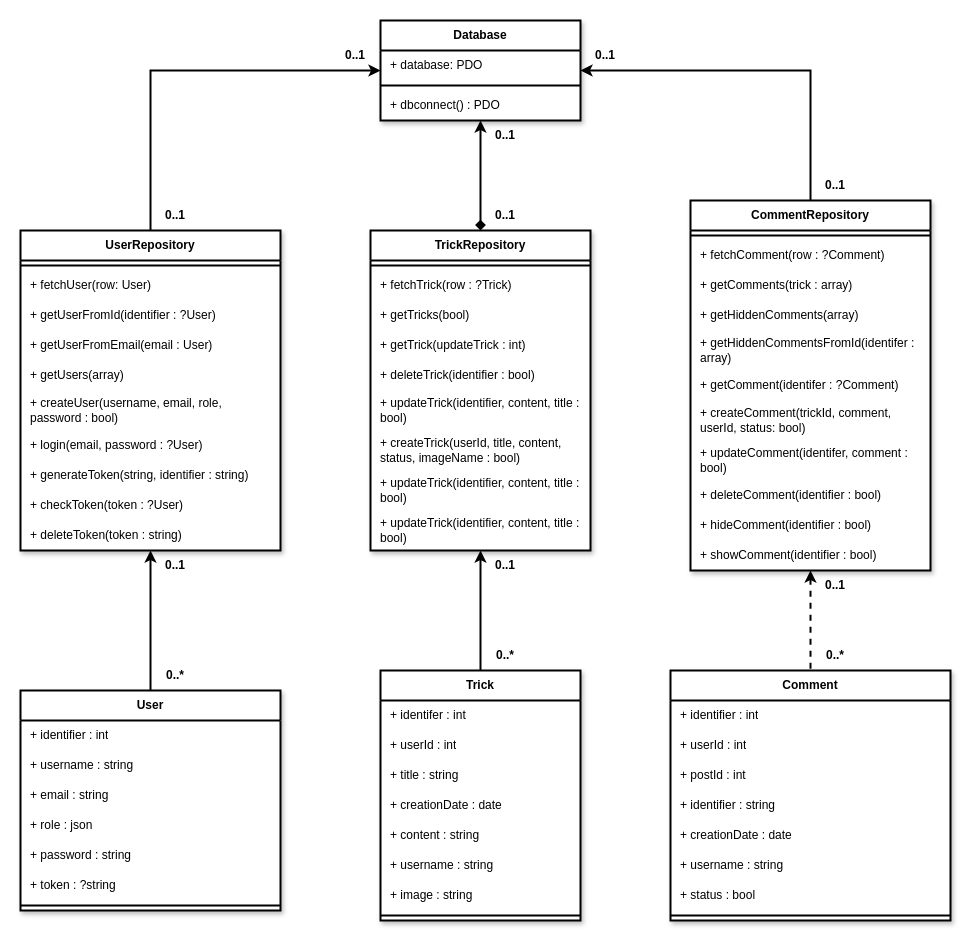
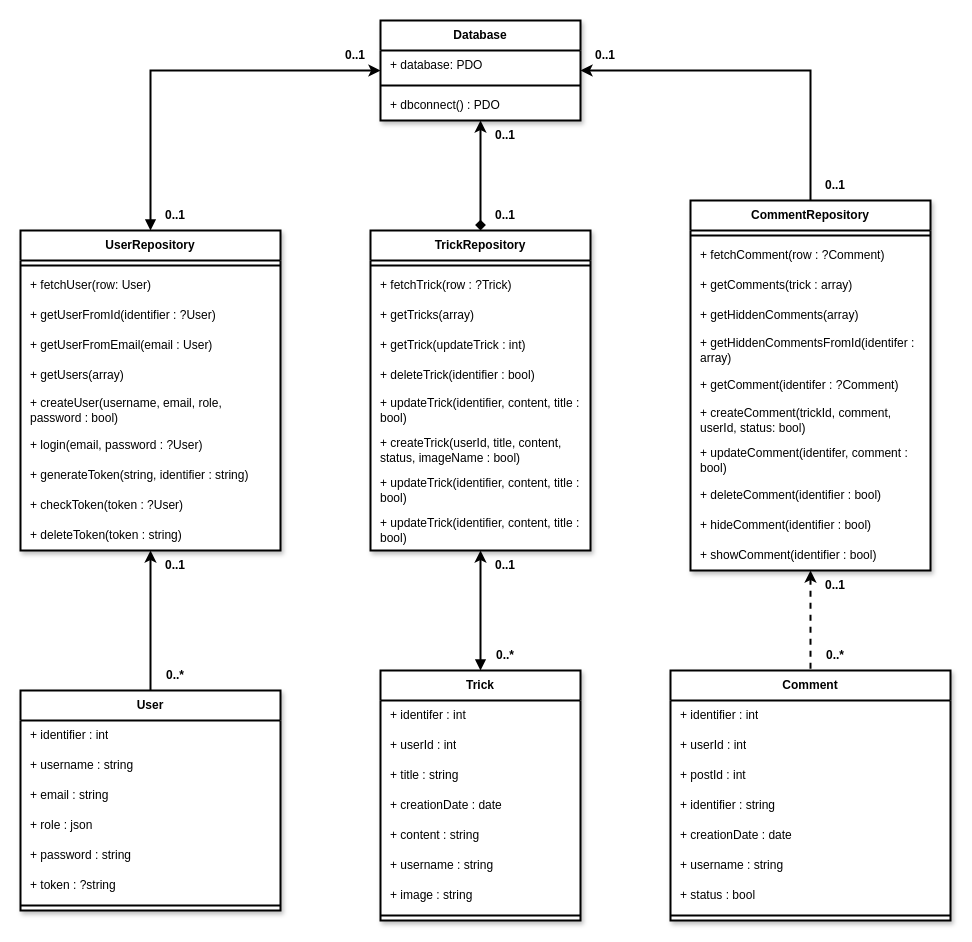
edge "UserRepository" -> "Database": arrowhead none -> block
node "+ getTricks(bool)": label "+ getTricks(bool)" -> "+ getTricks(array)"
edge "Trick" -> "TrickRepository": arrowhead none -> block
